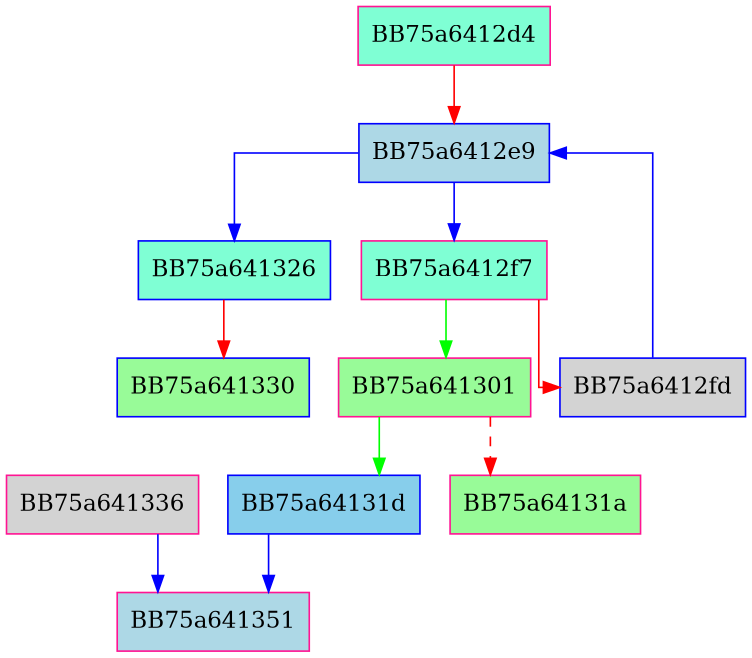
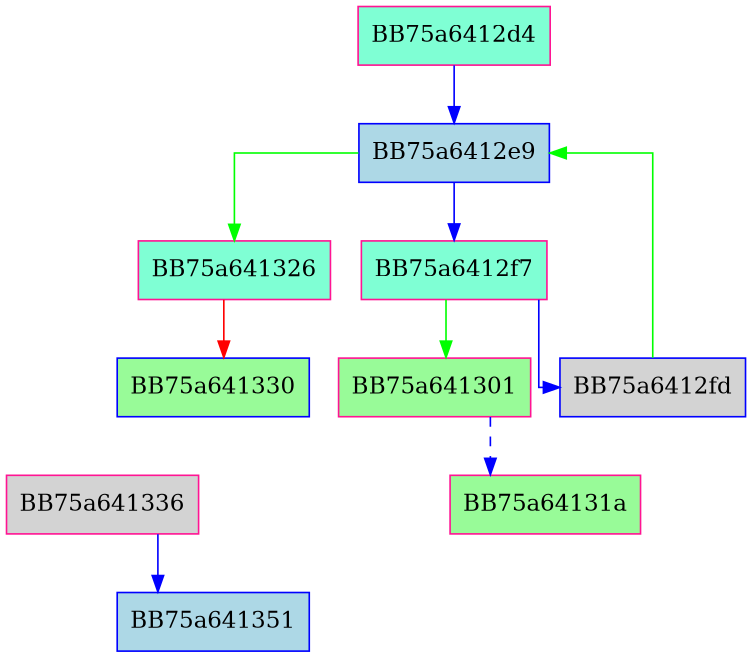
edge "BB75a6412d4" -> "BB75a6412e9": color red -> blue
edge "BB75a6412e9" -> "BB75a641326": color blue -> green
edge "BB75a6412fd" -> "BB75a6412e9": color blue -> green
node "BB75a641326": color blue -> deeppink
edge "BB75a6412f7" -> "BB75a6412fd": color red -> blue
edge "BB75a641301" -> "BB75a64131a": color red -> blue
node "BB75a64131d": removed
node "BB75a641351": color deeppink -> blue
